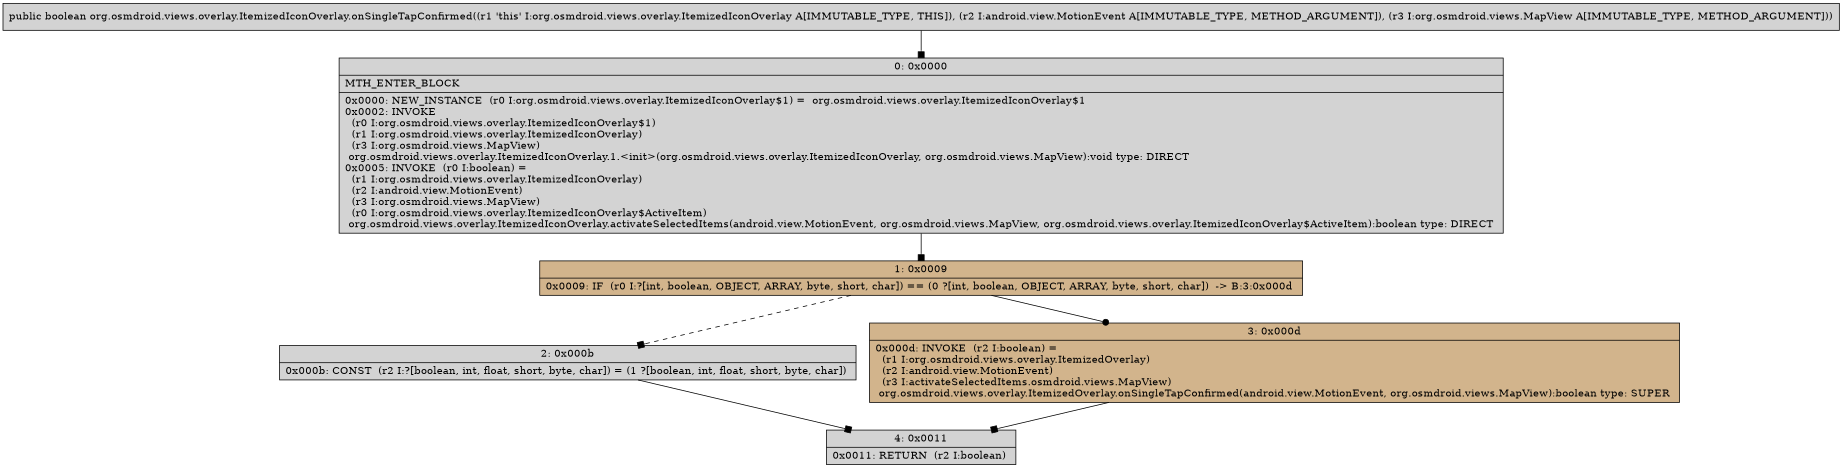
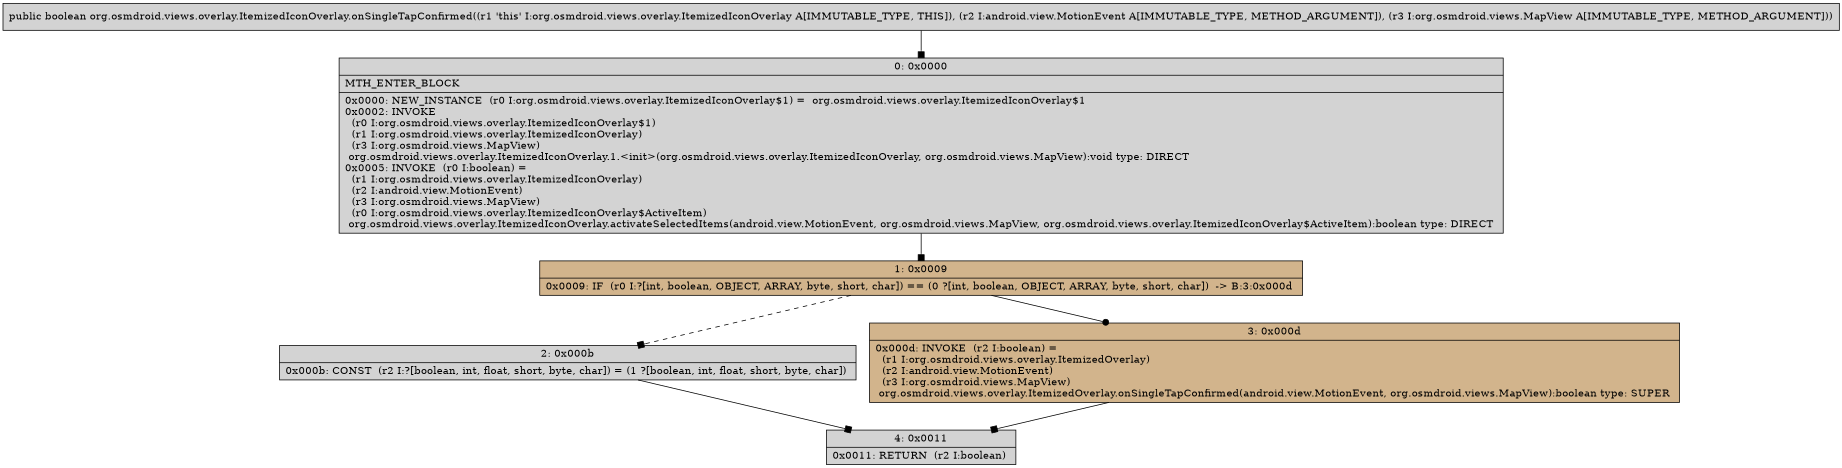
node "3: 0x000d": text "(r3 I:activateSelectedItems.osmdroid.views.MapView)" -> "(r3 I:org.osmdroid.views.MapView)"
